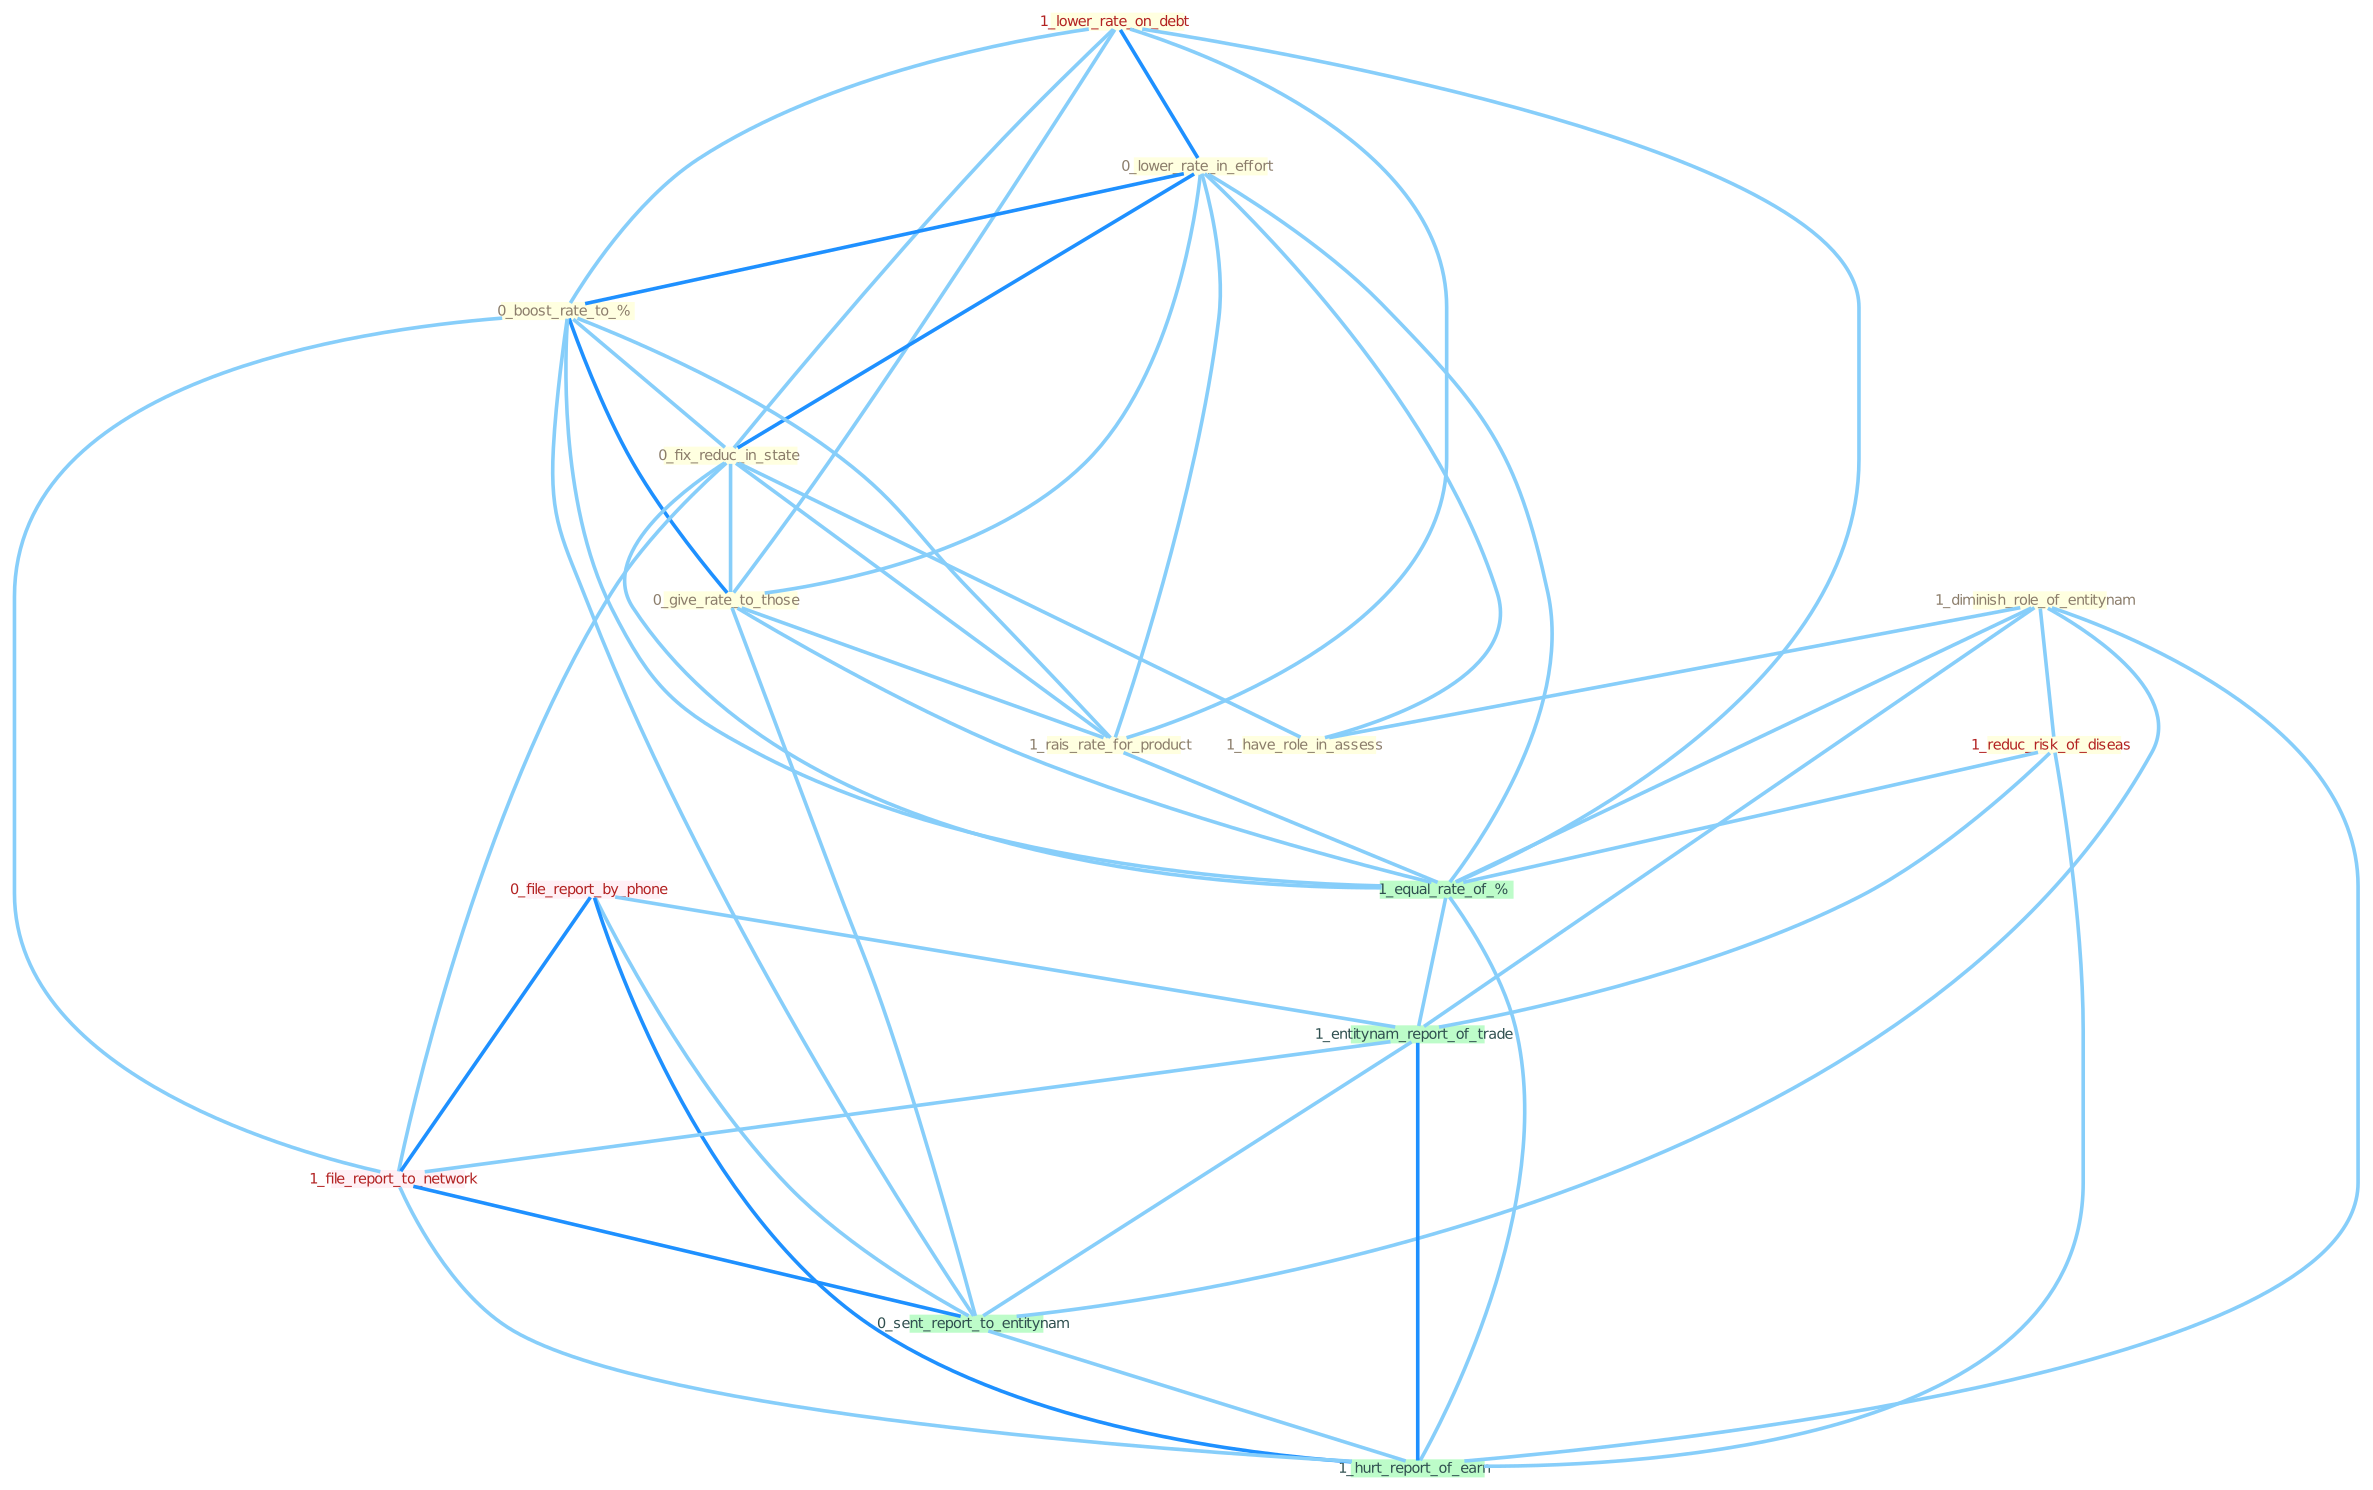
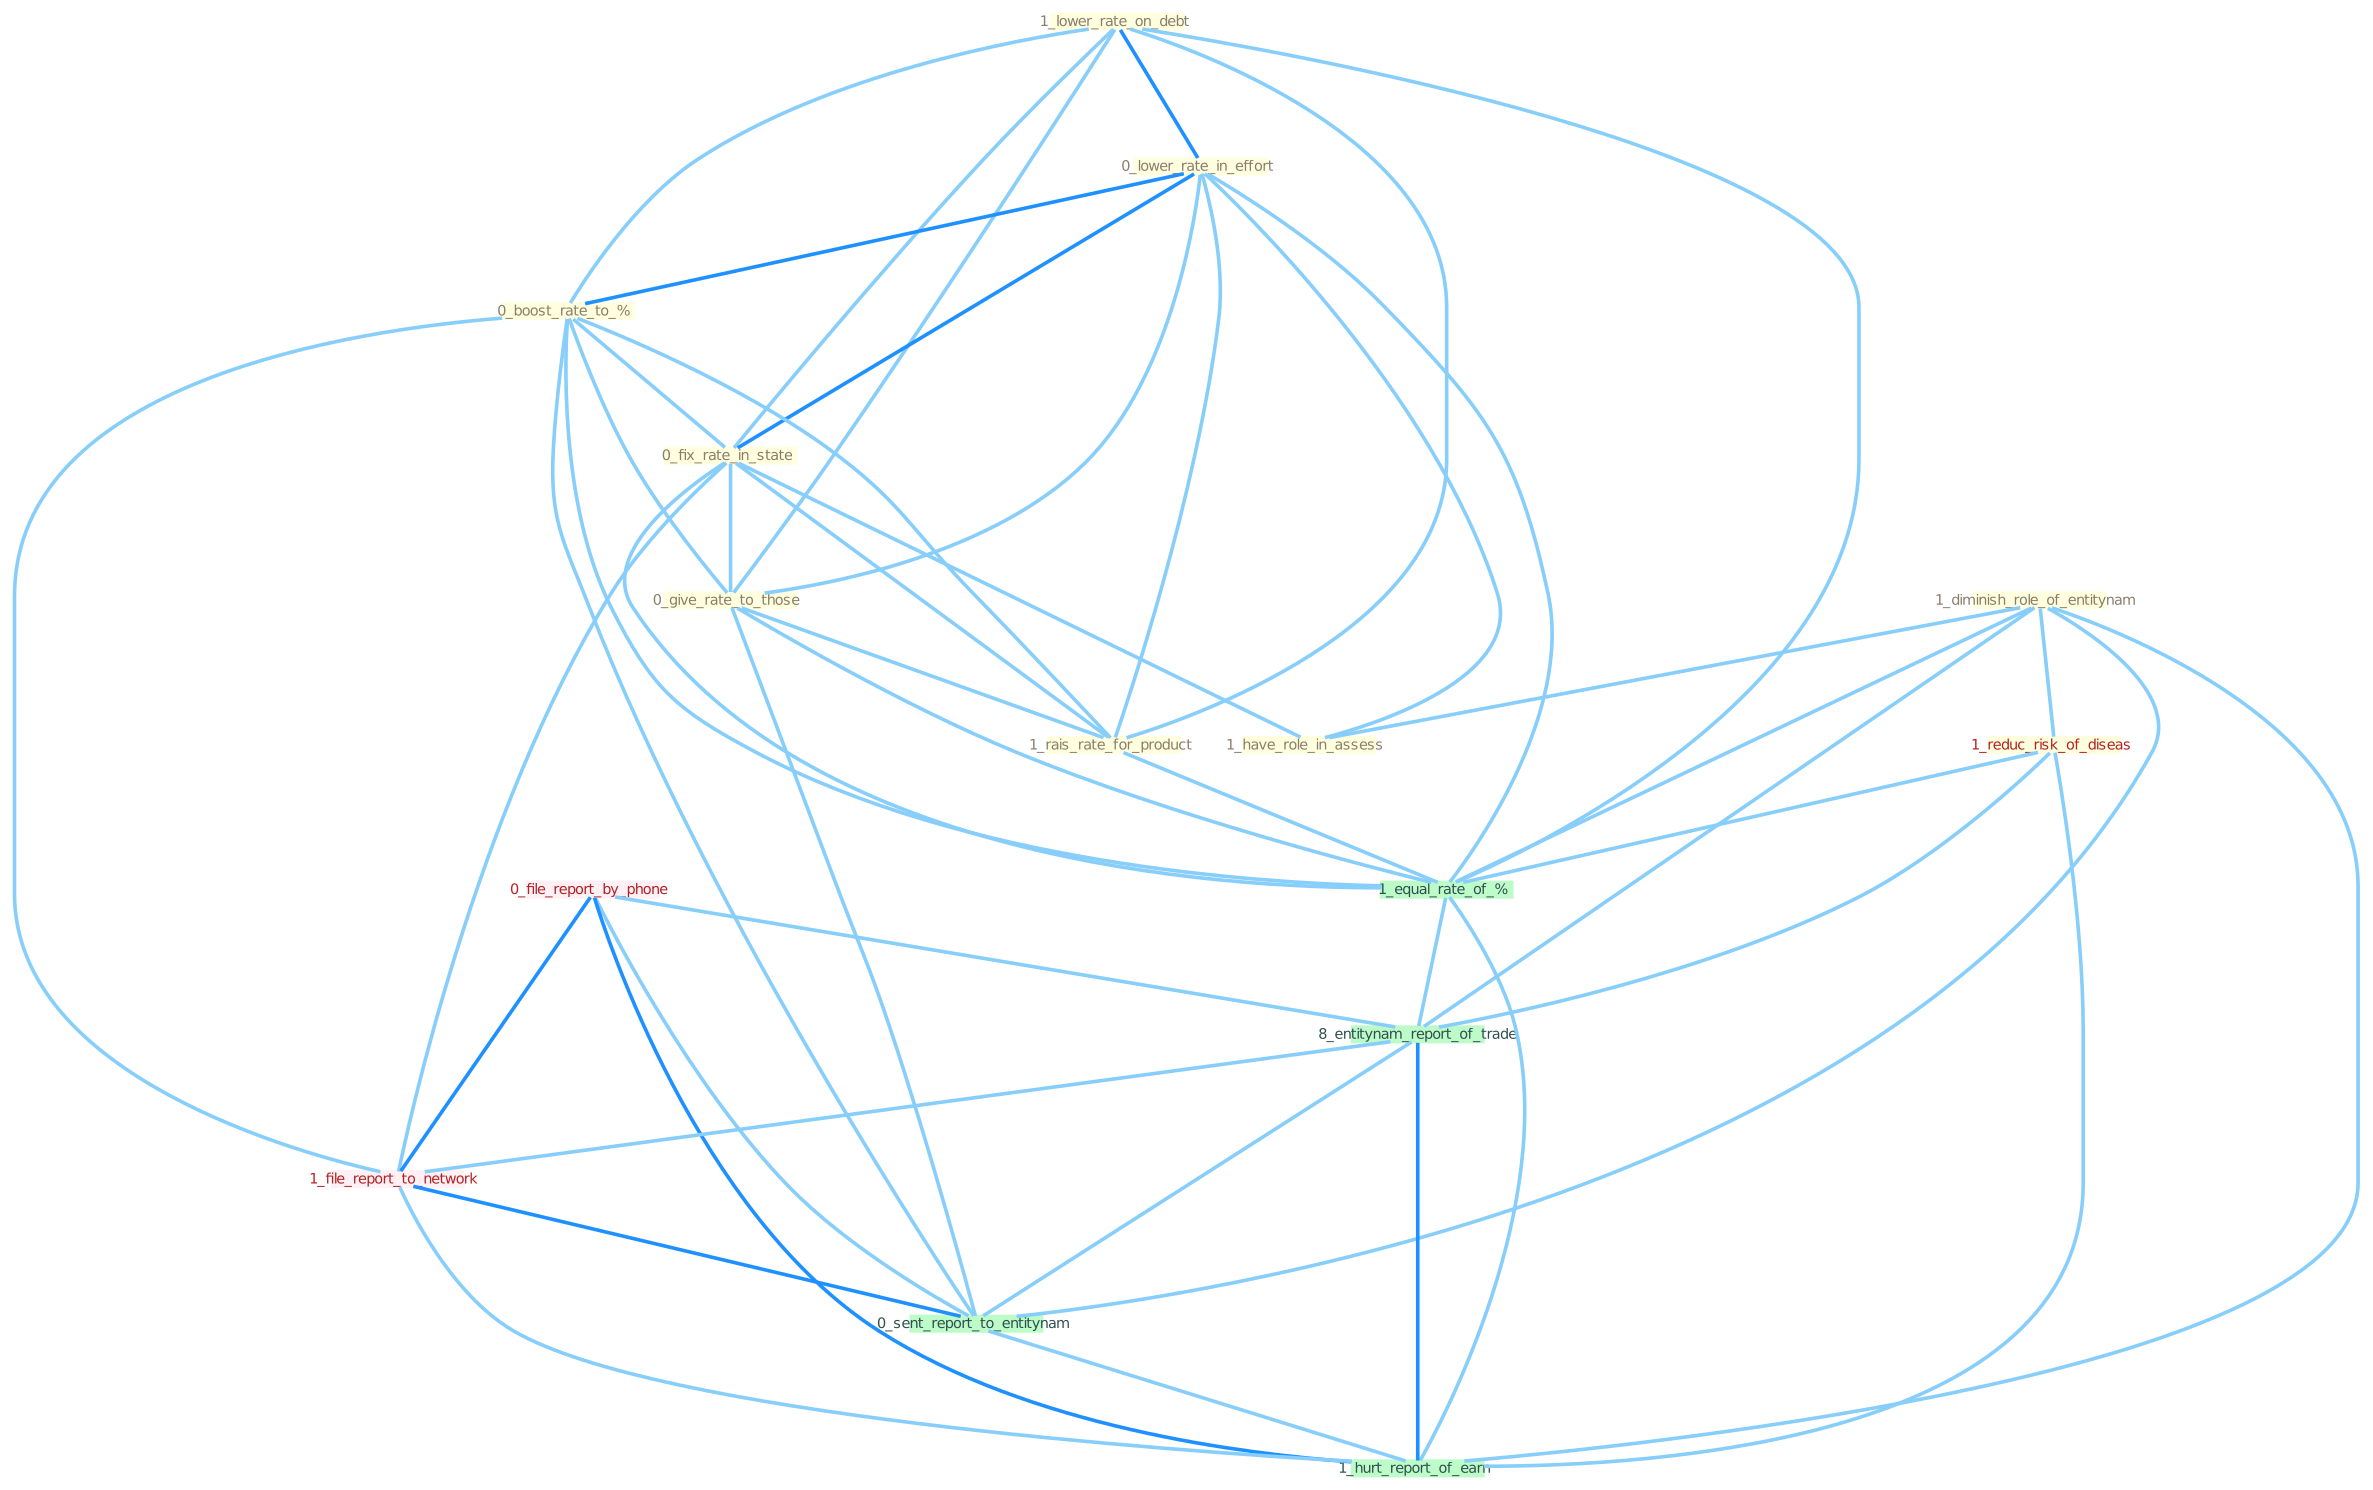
node "1_lower_rate_on_debt": fontcolor #b22222 -> #8b7d6b
node "0_fix_reduc_in_state": label "0_fix_reduc_in_state" -> "0_fix_rate_in_state"
edge "0_boost_rate_to_%" -- "0_give_rate_to_those": color #1e90ff -> #87cefa
node "1_entitynam_report_of_trade": label "1_entitynam_report_of_trade" -> "8_entitynam_report_of_trade"
